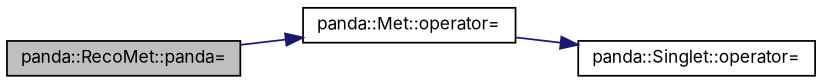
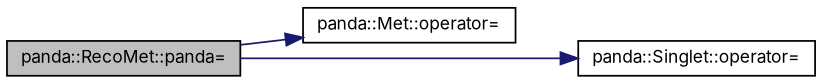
edge "panda::Met::operator=" -> "panda::Singlet::operator=": now "panda::RecoMet::panda=" -> "panda::Singlet::operator="
